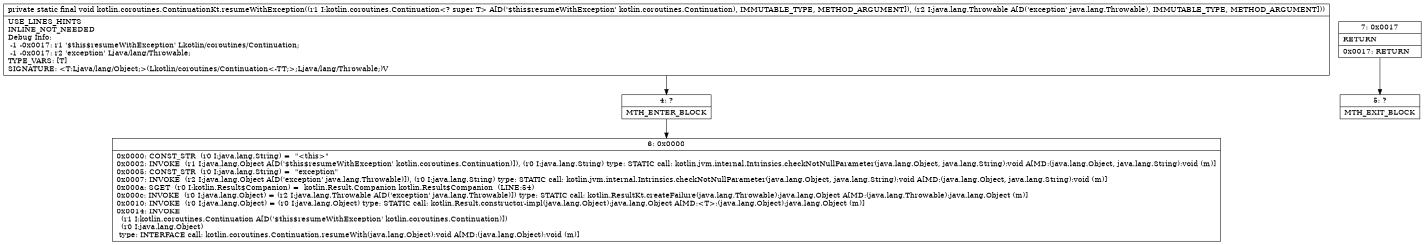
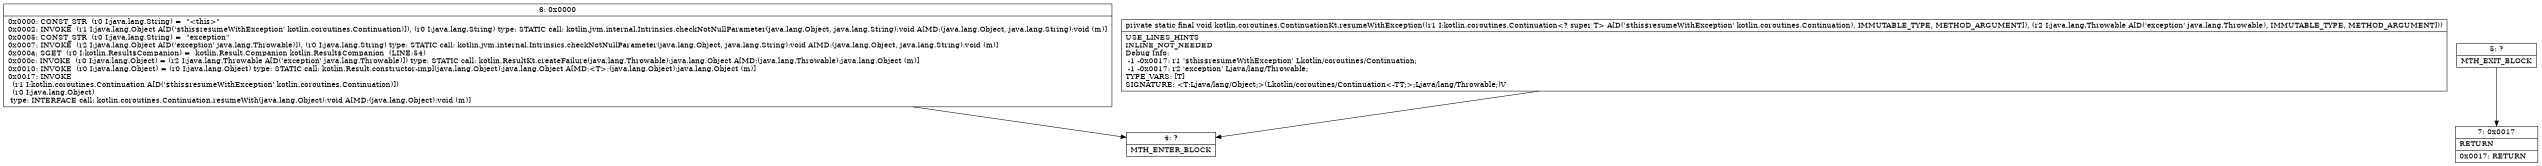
edge "7: 0x0017" -> "5: ?": reversed
edge "4: ?" -> "6: 0x0000": reversed
node "6: 0x0000": text "0x0014: INVOKE" -> "0x0017: INVOKE"
